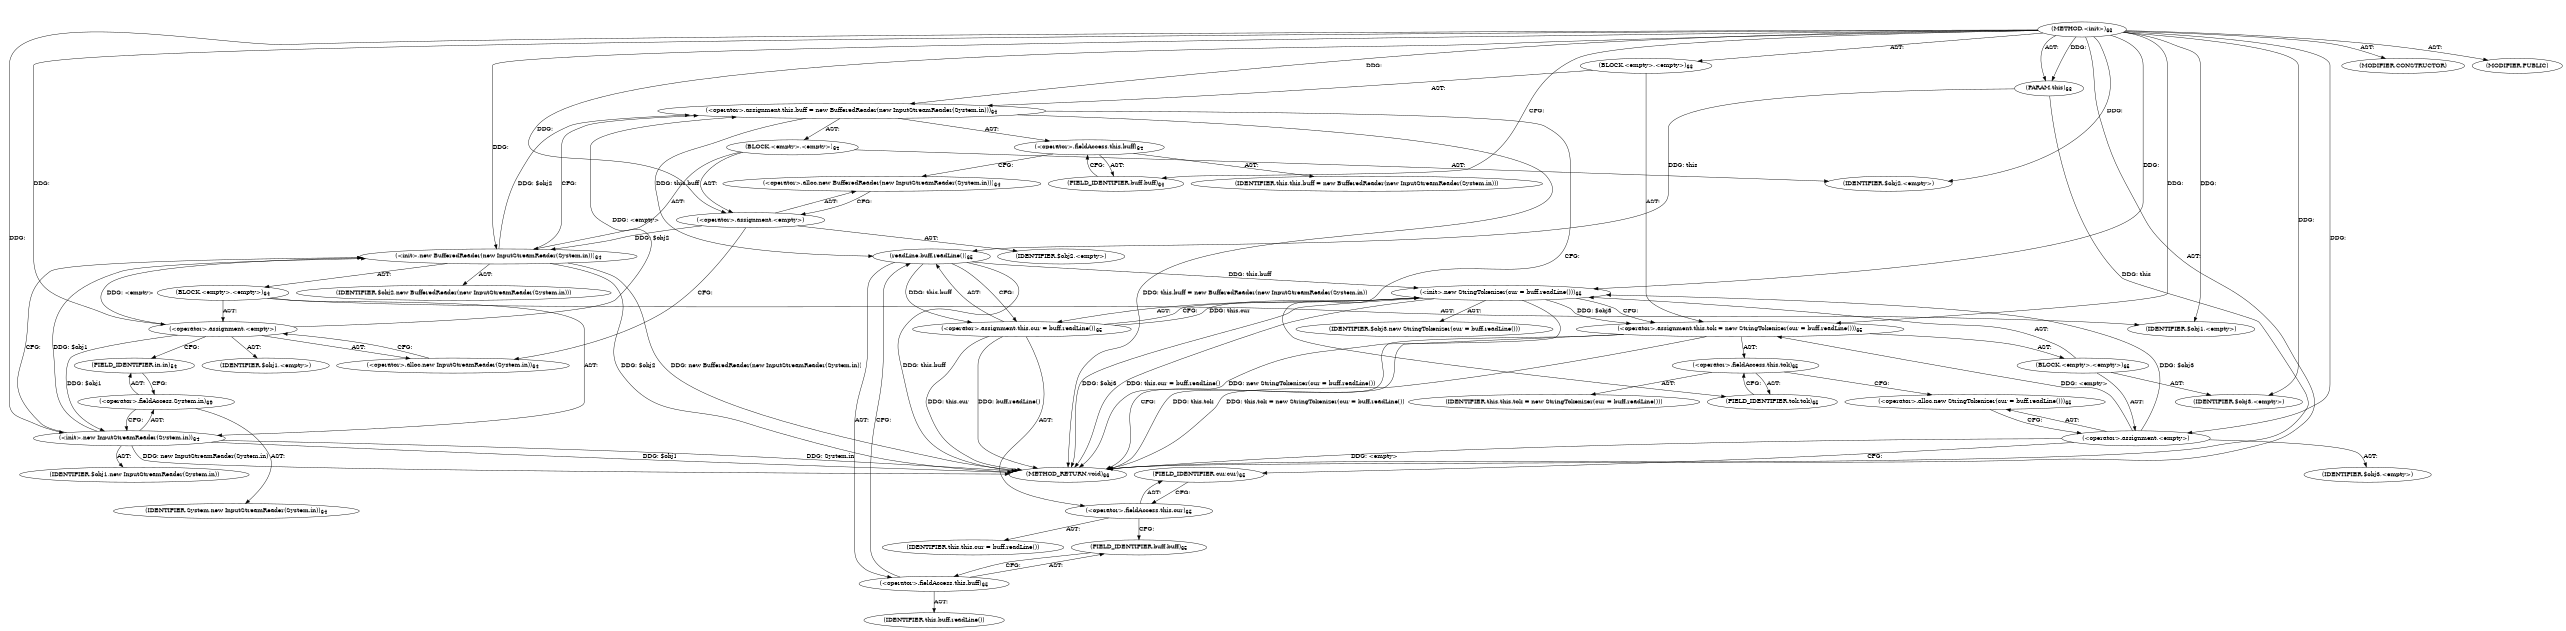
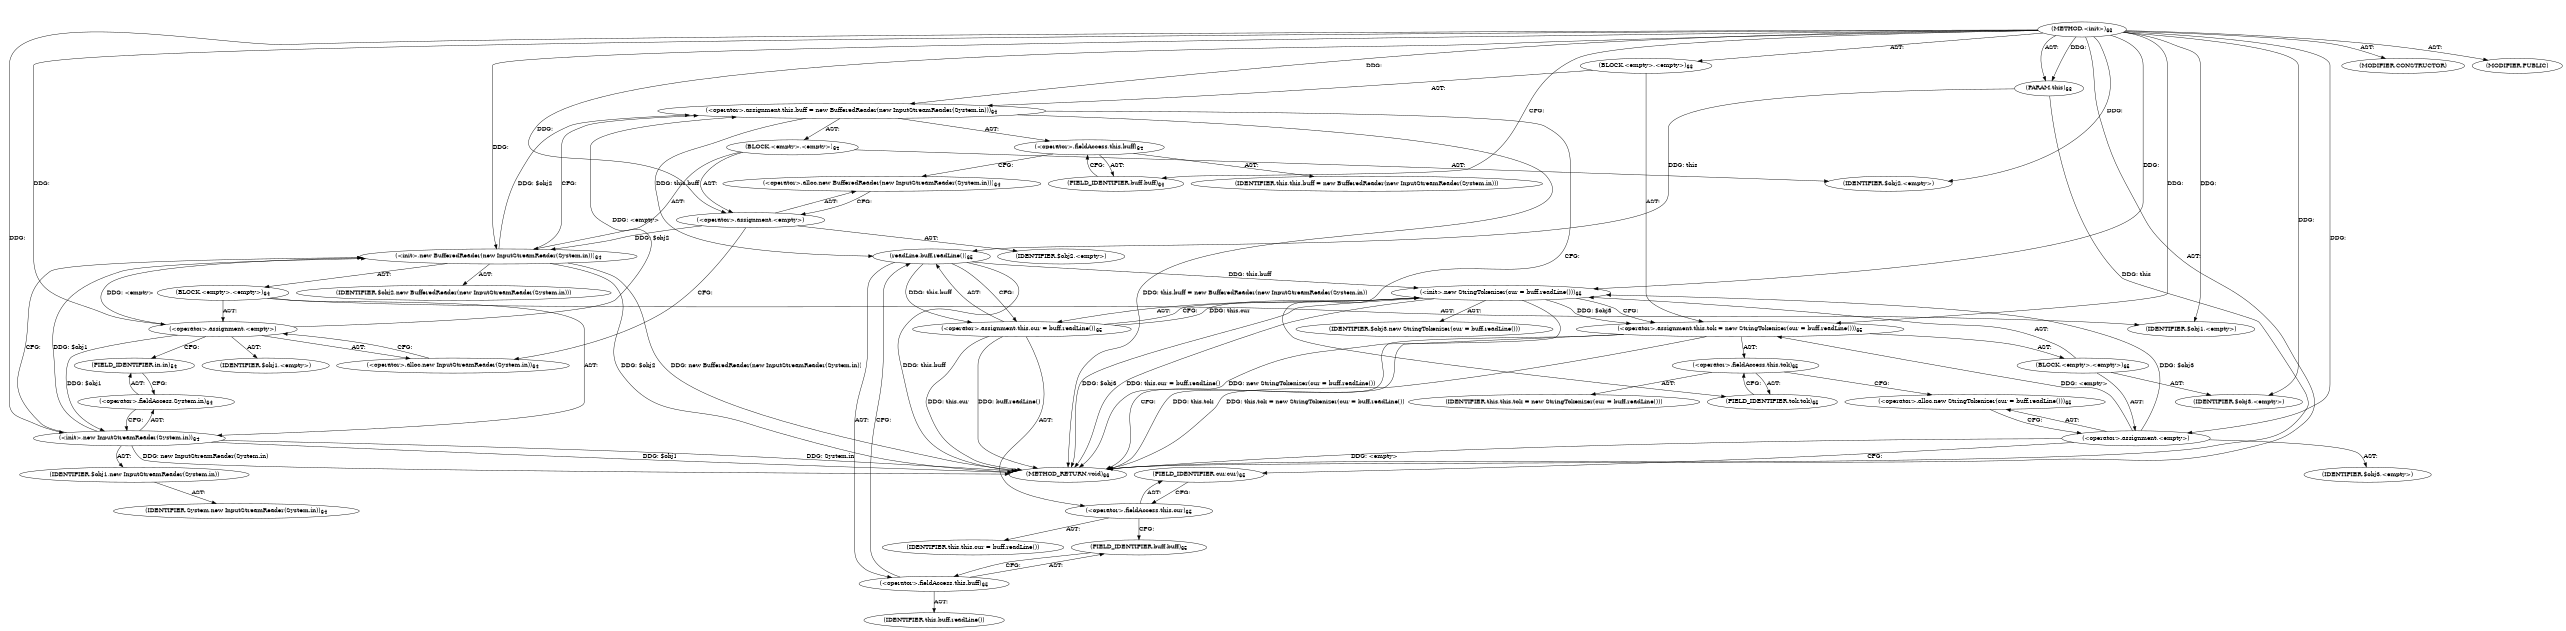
node "(<operator>.fieldAccess,System.in)": text "69" -> "64"
edge "(<operator>.fieldAccess,System.in)" -> "(IDENTIFIER,System,new InputStreamReader(System.in))": now "(IDENTIFIER,$obj1,new InputStreamReader(System.in))" -> "(IDENTIFIER,System,new InputStreamReader(System.in))"
